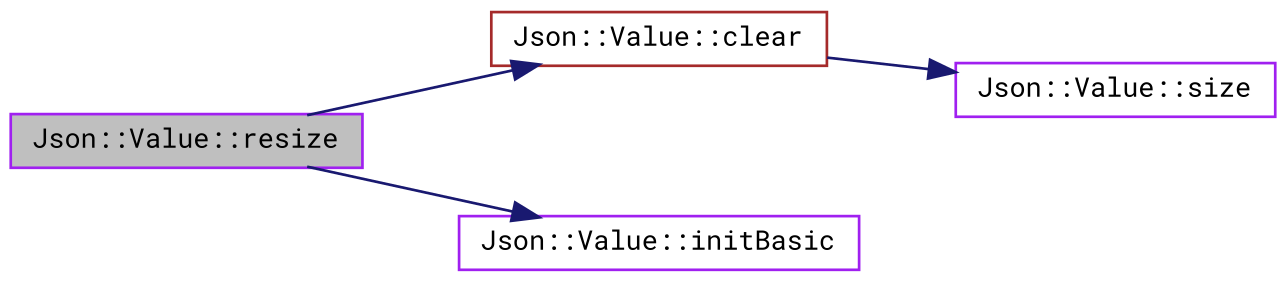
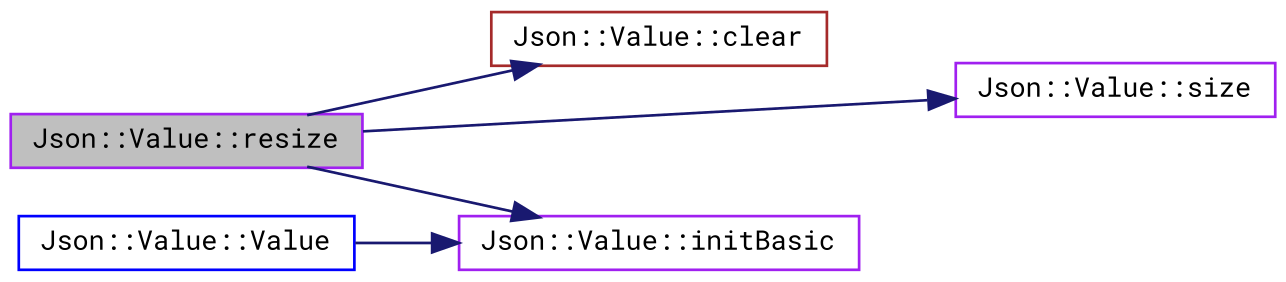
edge "Json::Value::clear" -> "Json::Value::size": now "Json::Value::resize" -> "Json::Value::size"
node "Json::Value::Value": added
